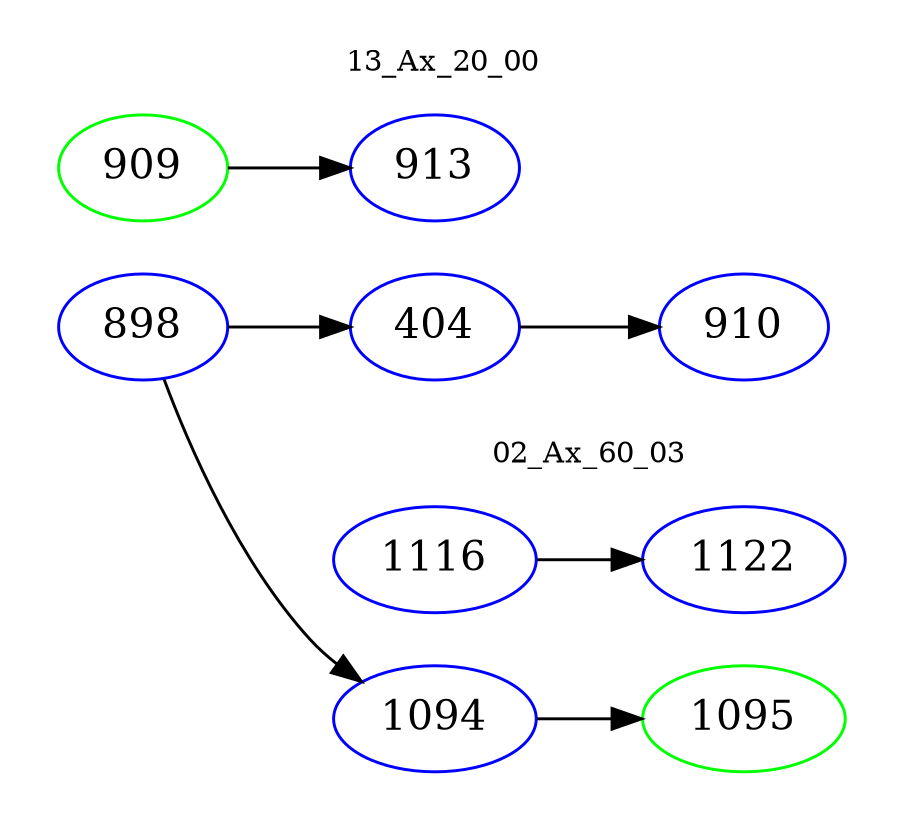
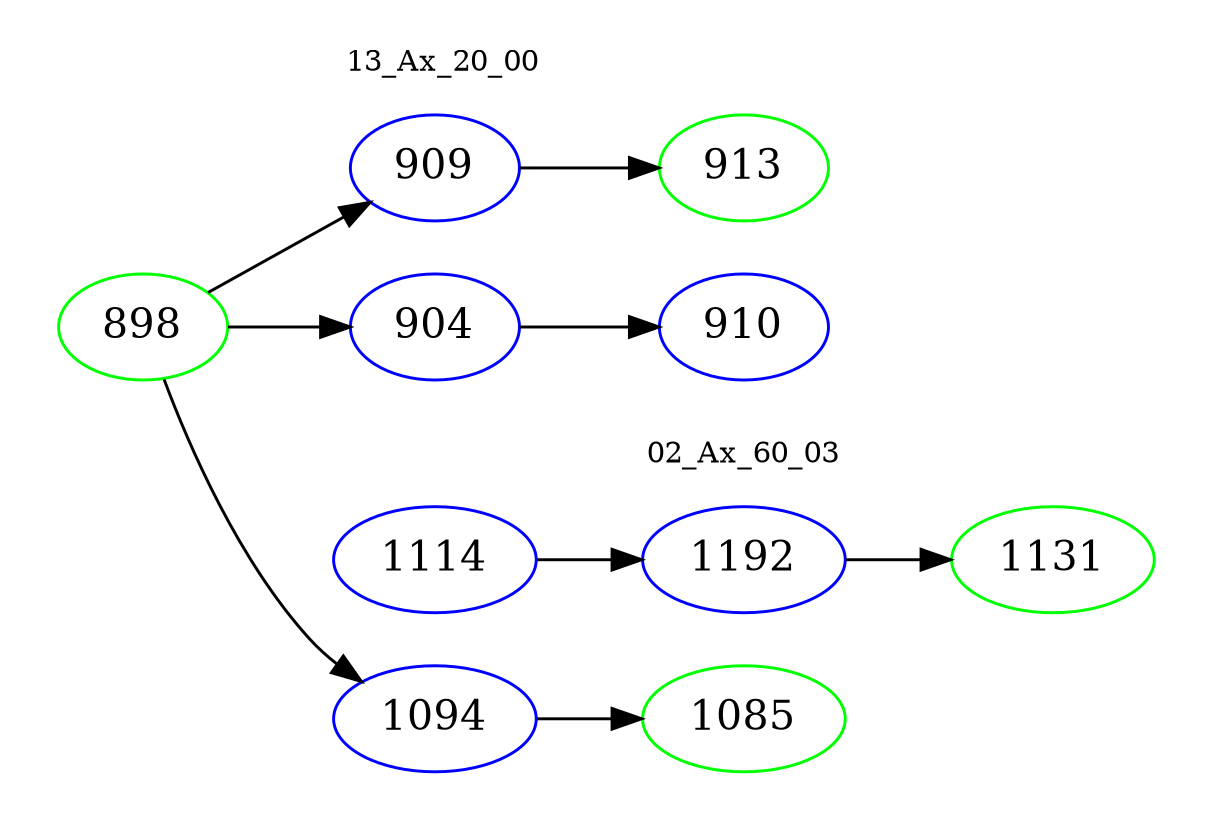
node "909": color green -> blue
node "913": color blue -> green
edge "898" -> "909": added
node "898": color blue -> green
node "404": label "404" -> "904"
node "1116": label "1116" -> "1114"
node "1122": label "1122" -> "1192"
node "1131": added
node "1095": label "1095" -> "1085"
